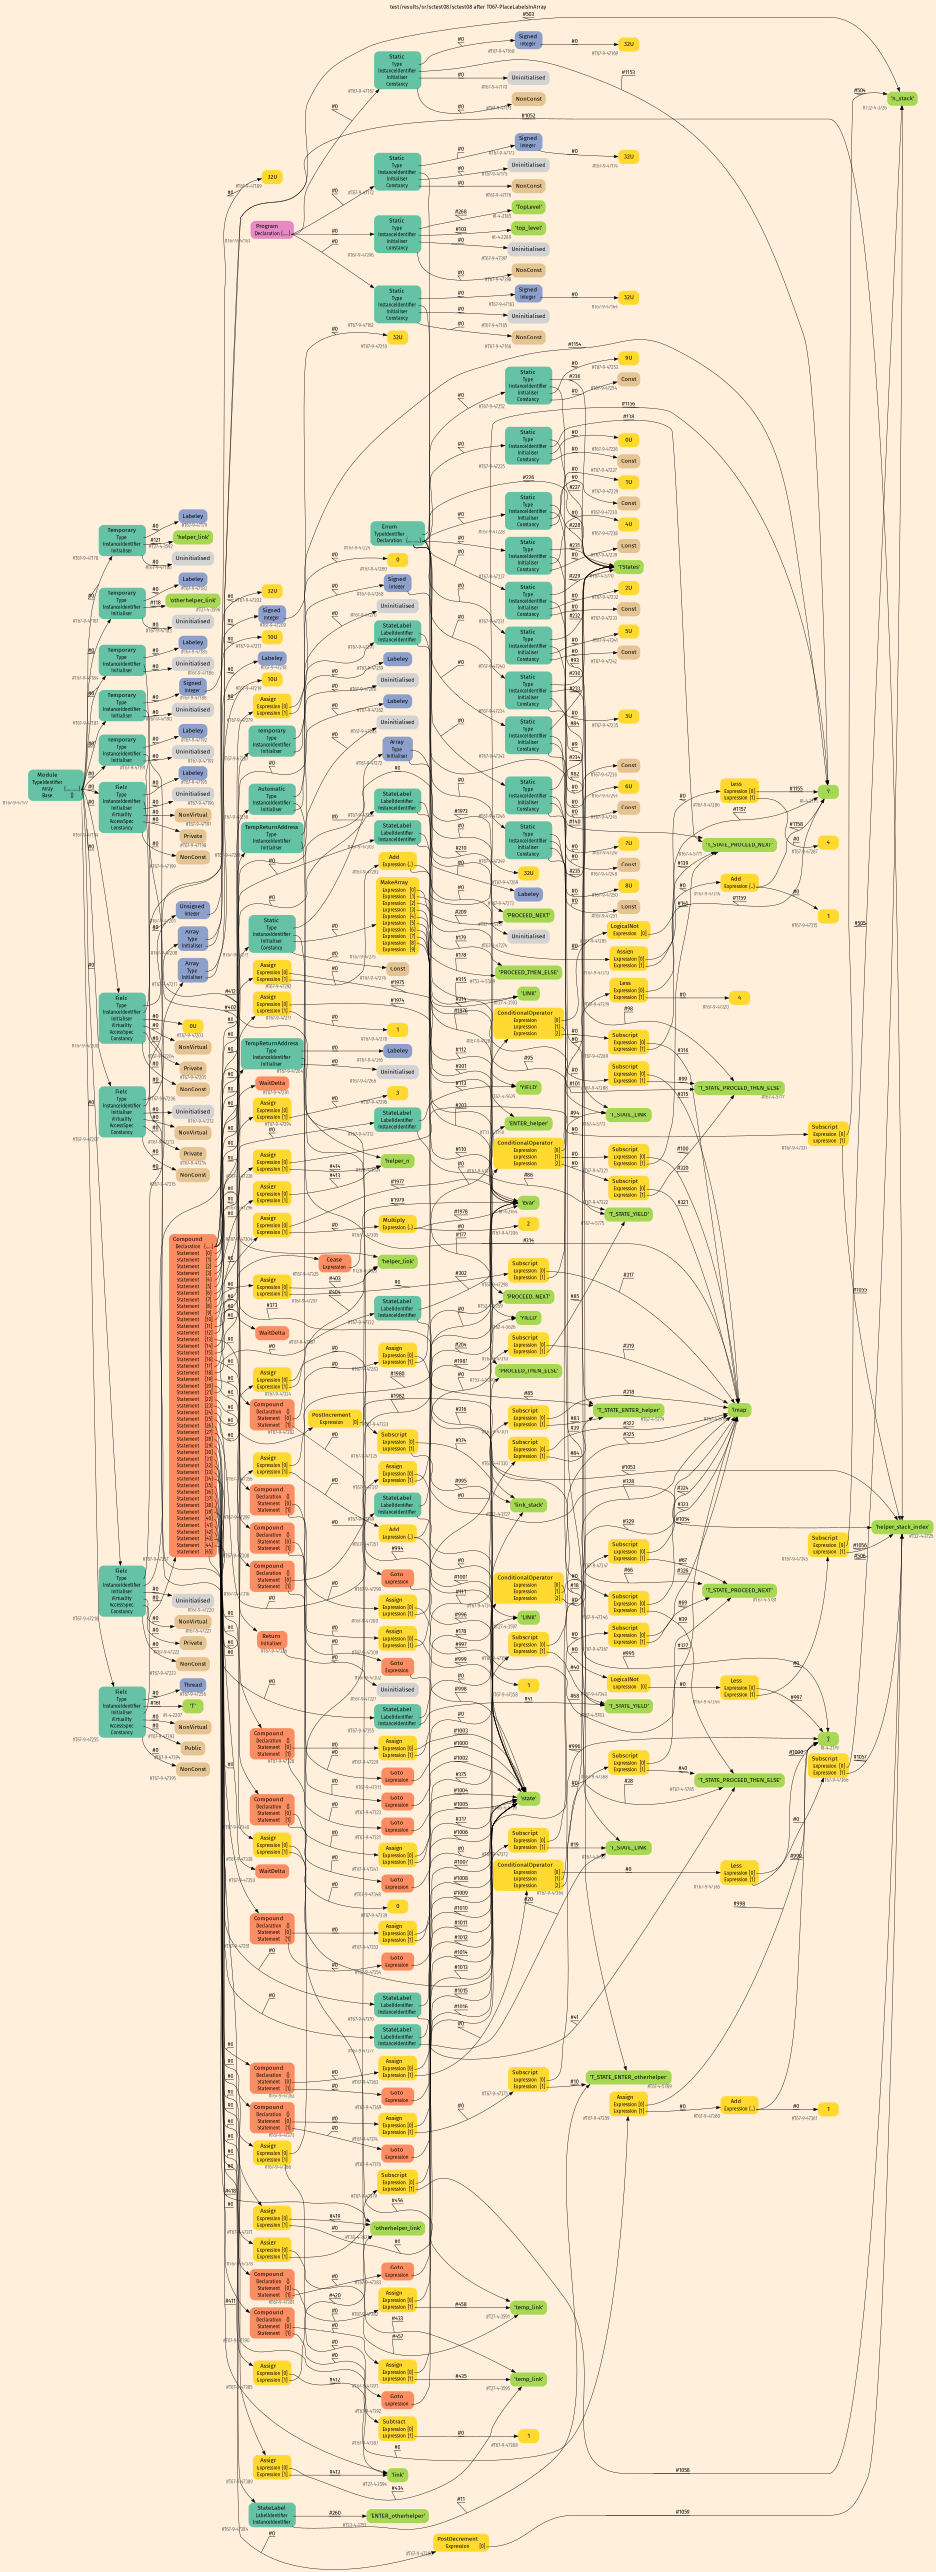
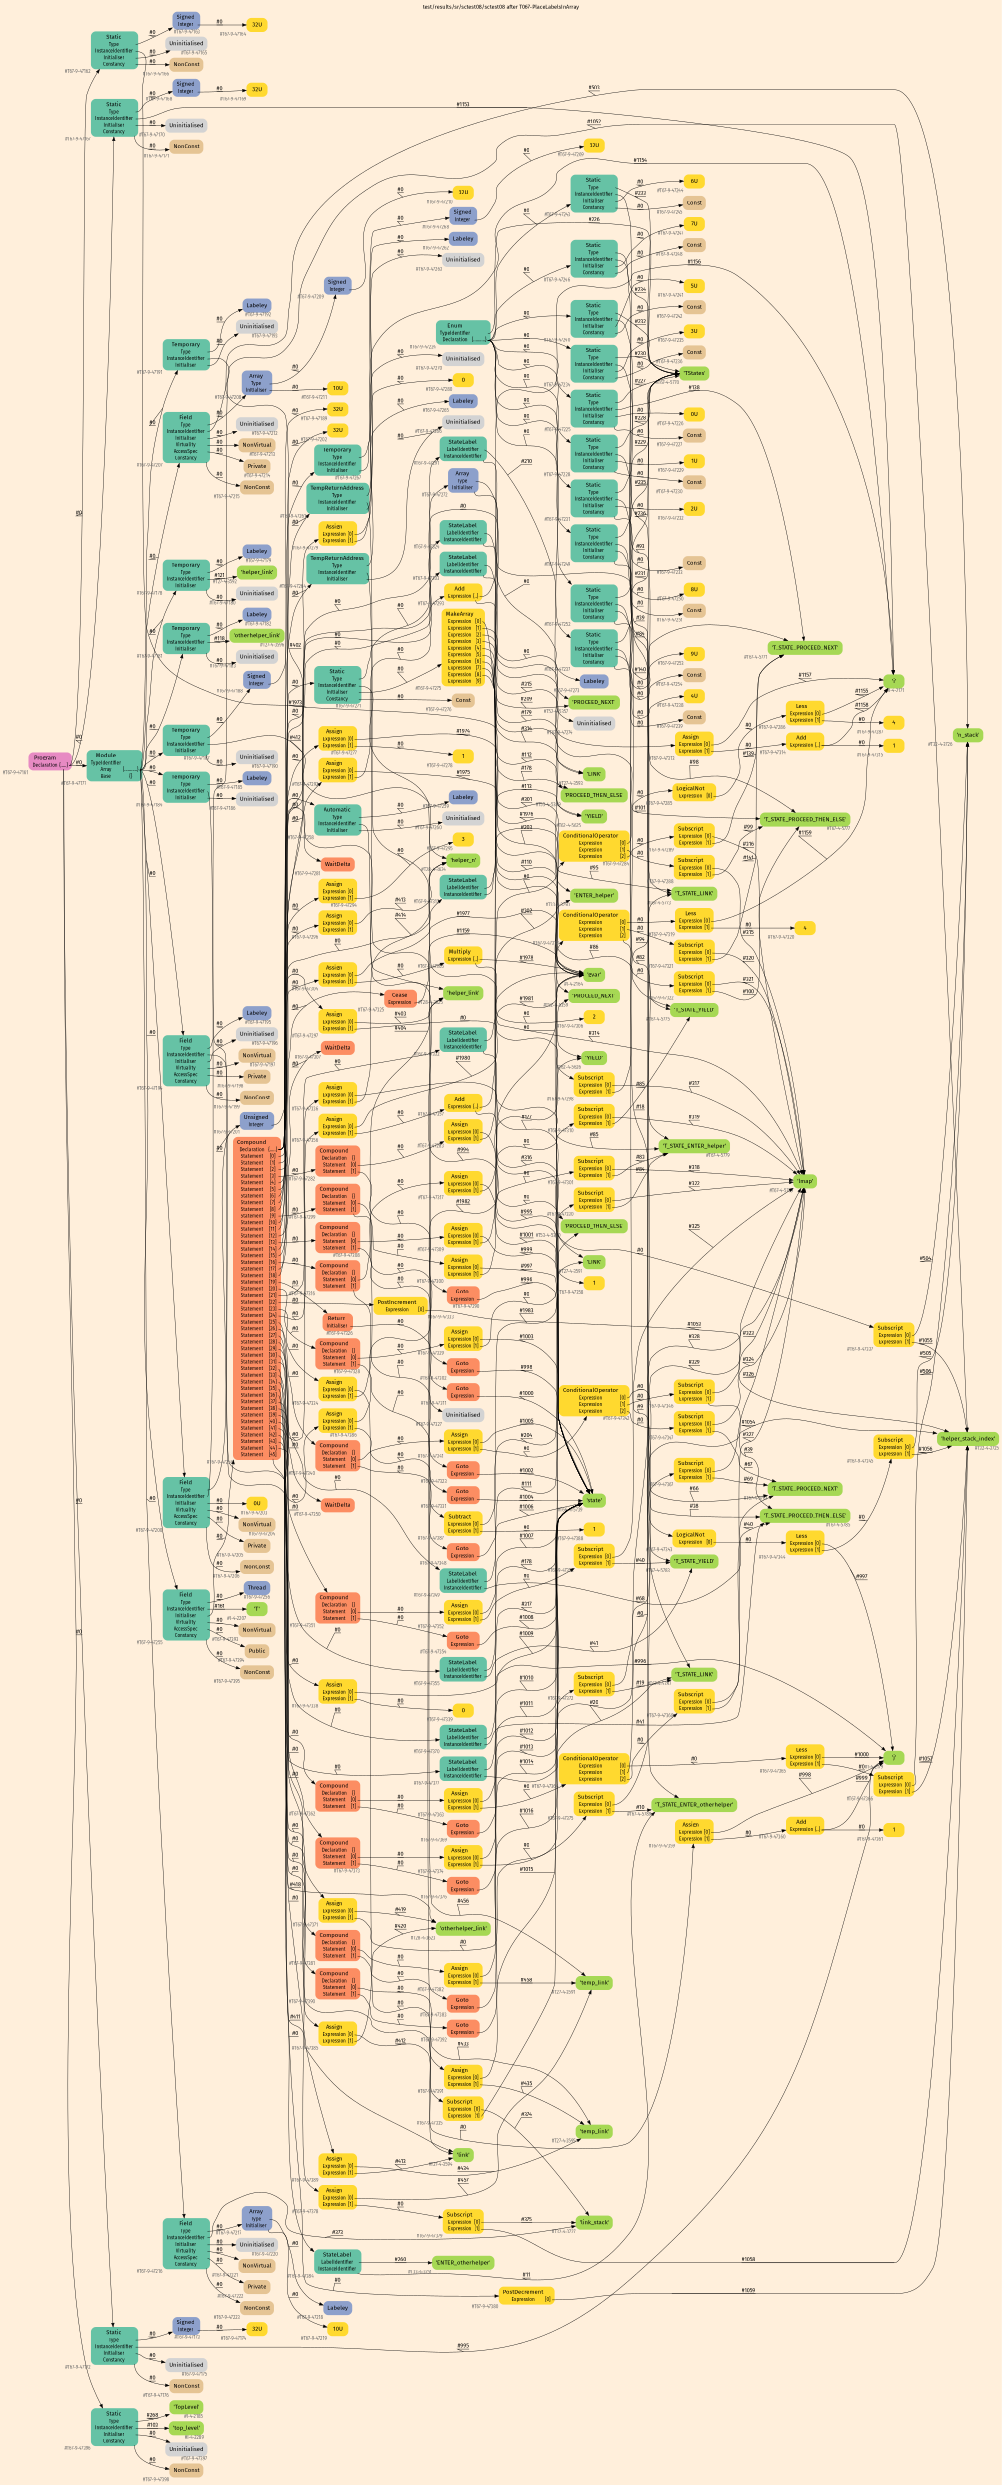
edge "Program" -> "Module": added, label "#0"
edge "Cease" -> "'gvar'": label "#1979" -> "#1159"
edge "Subtract" -> "'gvar'": added, label "#1983"
